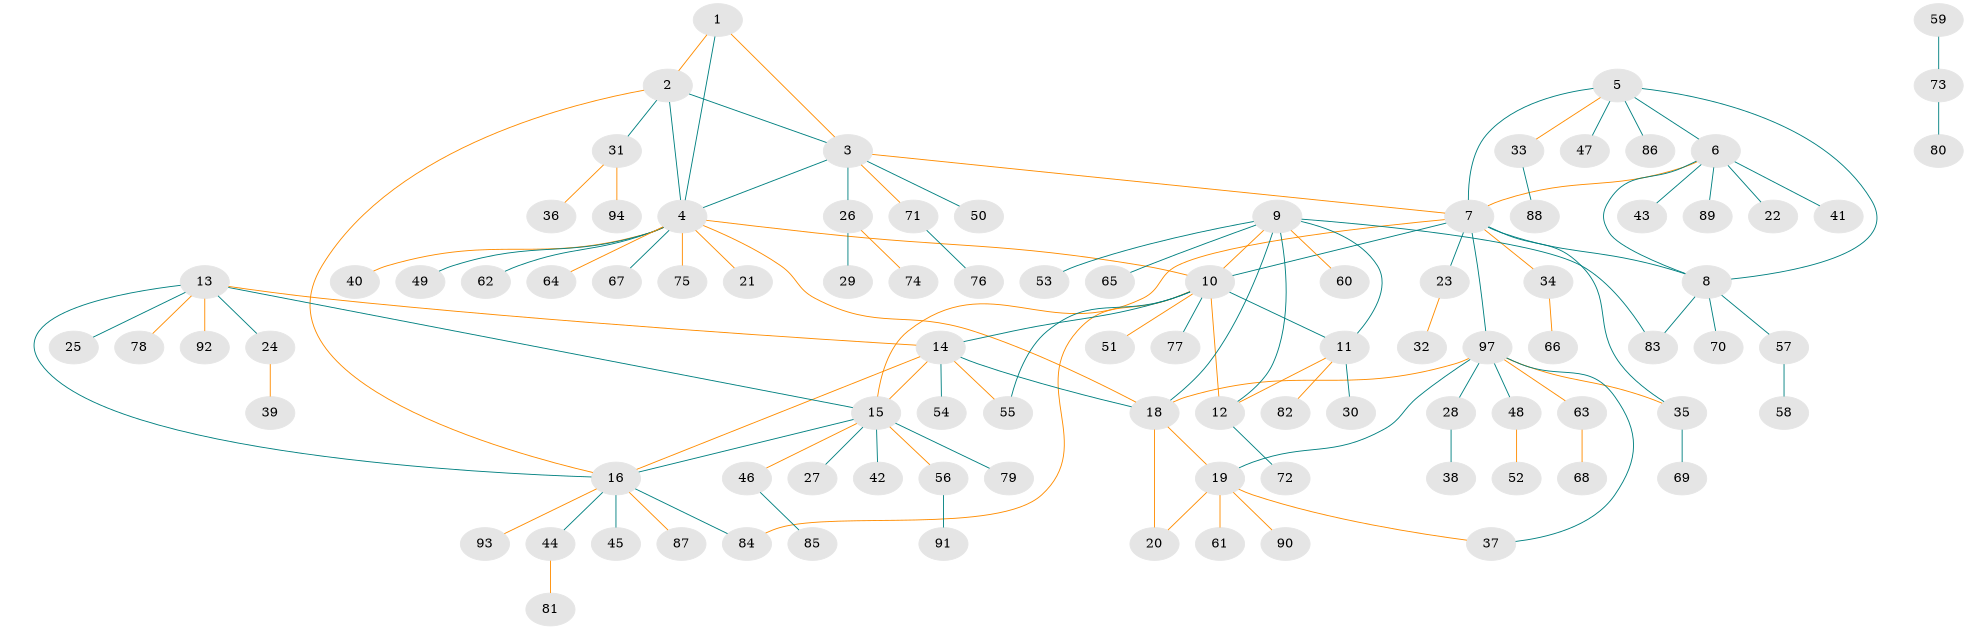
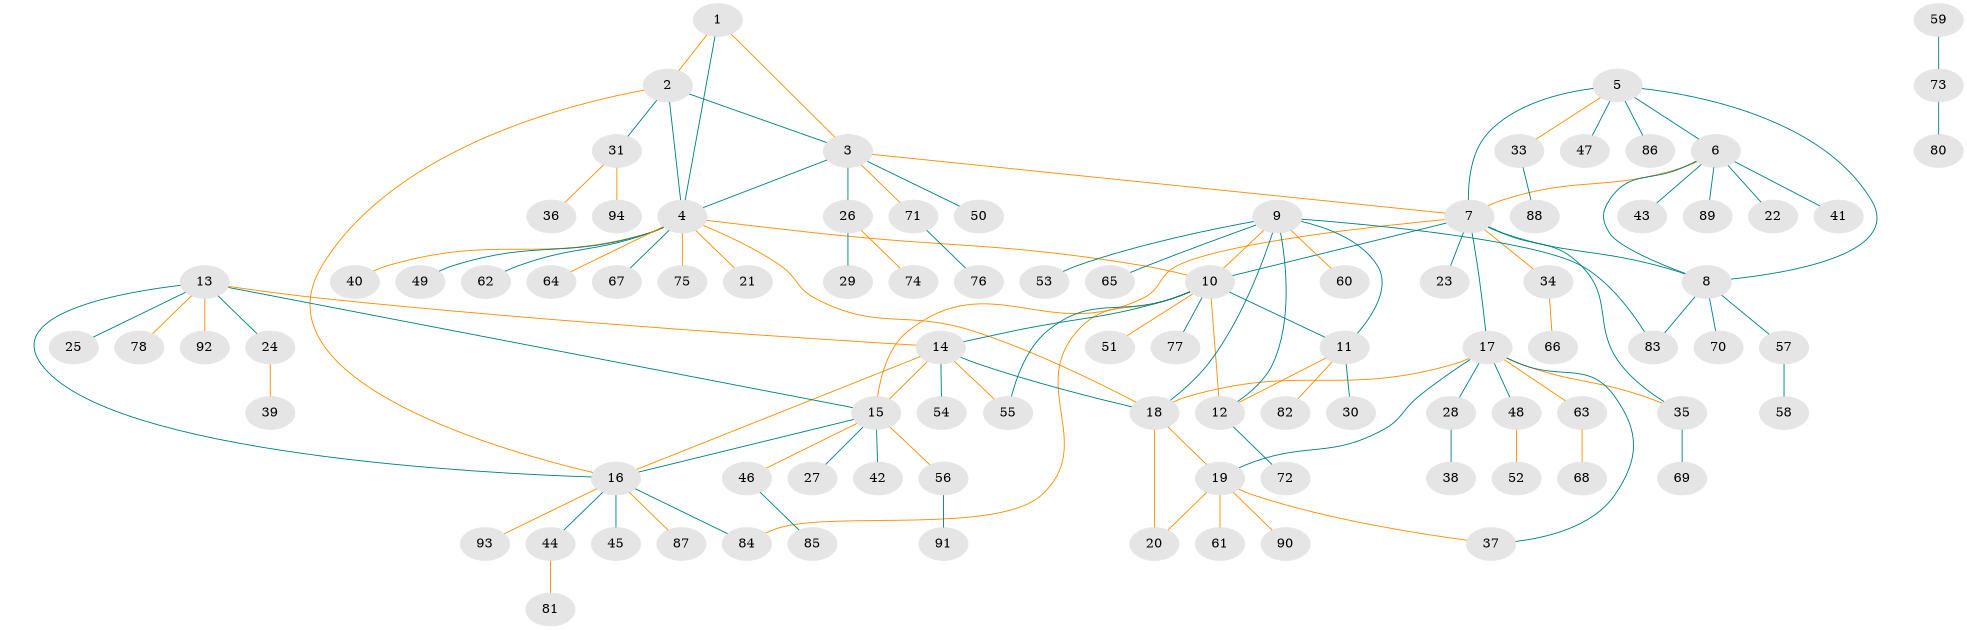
node "32": removed
node "97": label "97" -> "17"
node "79": removed
